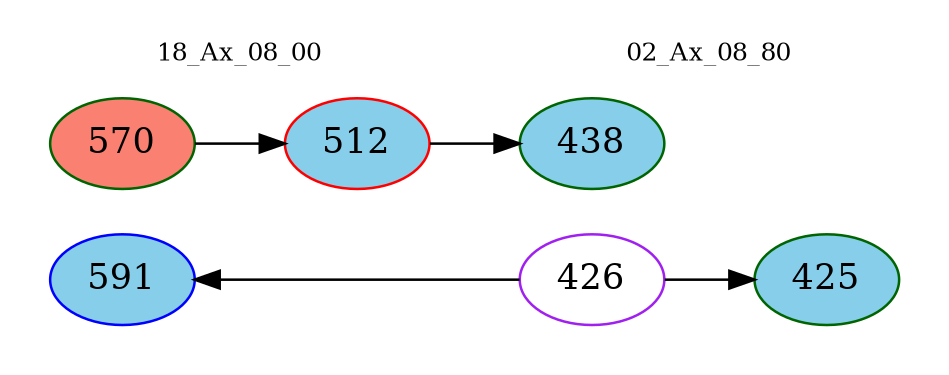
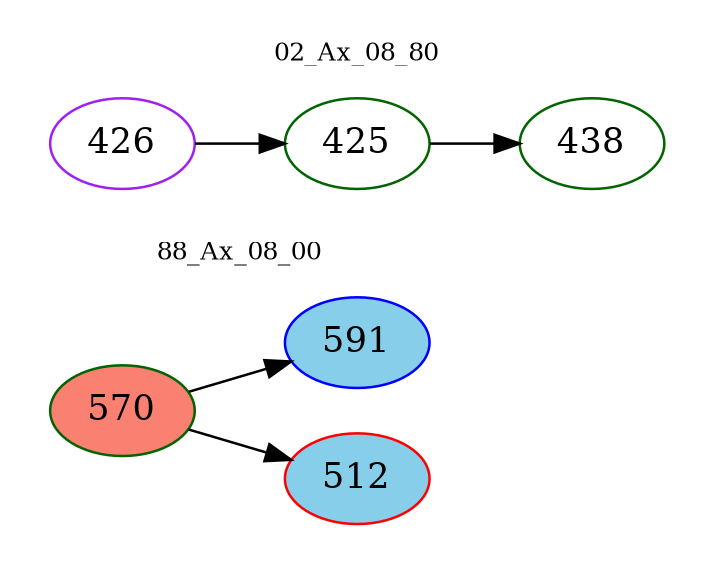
cluster "18_Ax_08_00": label "18_Ax_08_00" -> "88_Ax_08_00"
edge "512" -> "438": now "425" -> "438"
node "438": fillcolor skyblue -> white
edge "426" -> "591": now "570" -> "591"
node "425": fillcolor skyblue -> white
